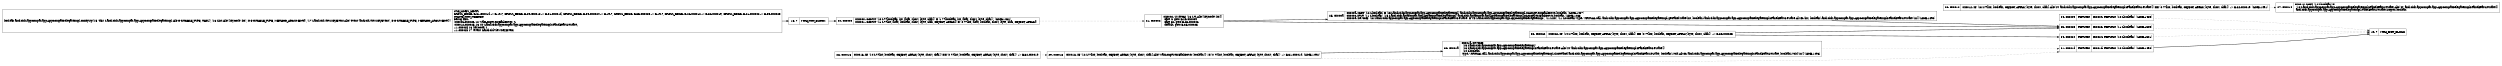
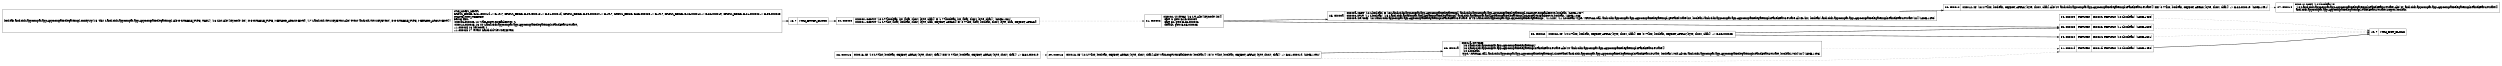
node "18: ?": text "MTH_NOT_BLOCK" -> "MTH_ENTER_BLOCK"
edge "25: 0x000a" -> "35: 0x0025": now "25: 0x000a" -> "26: 0x0012"
